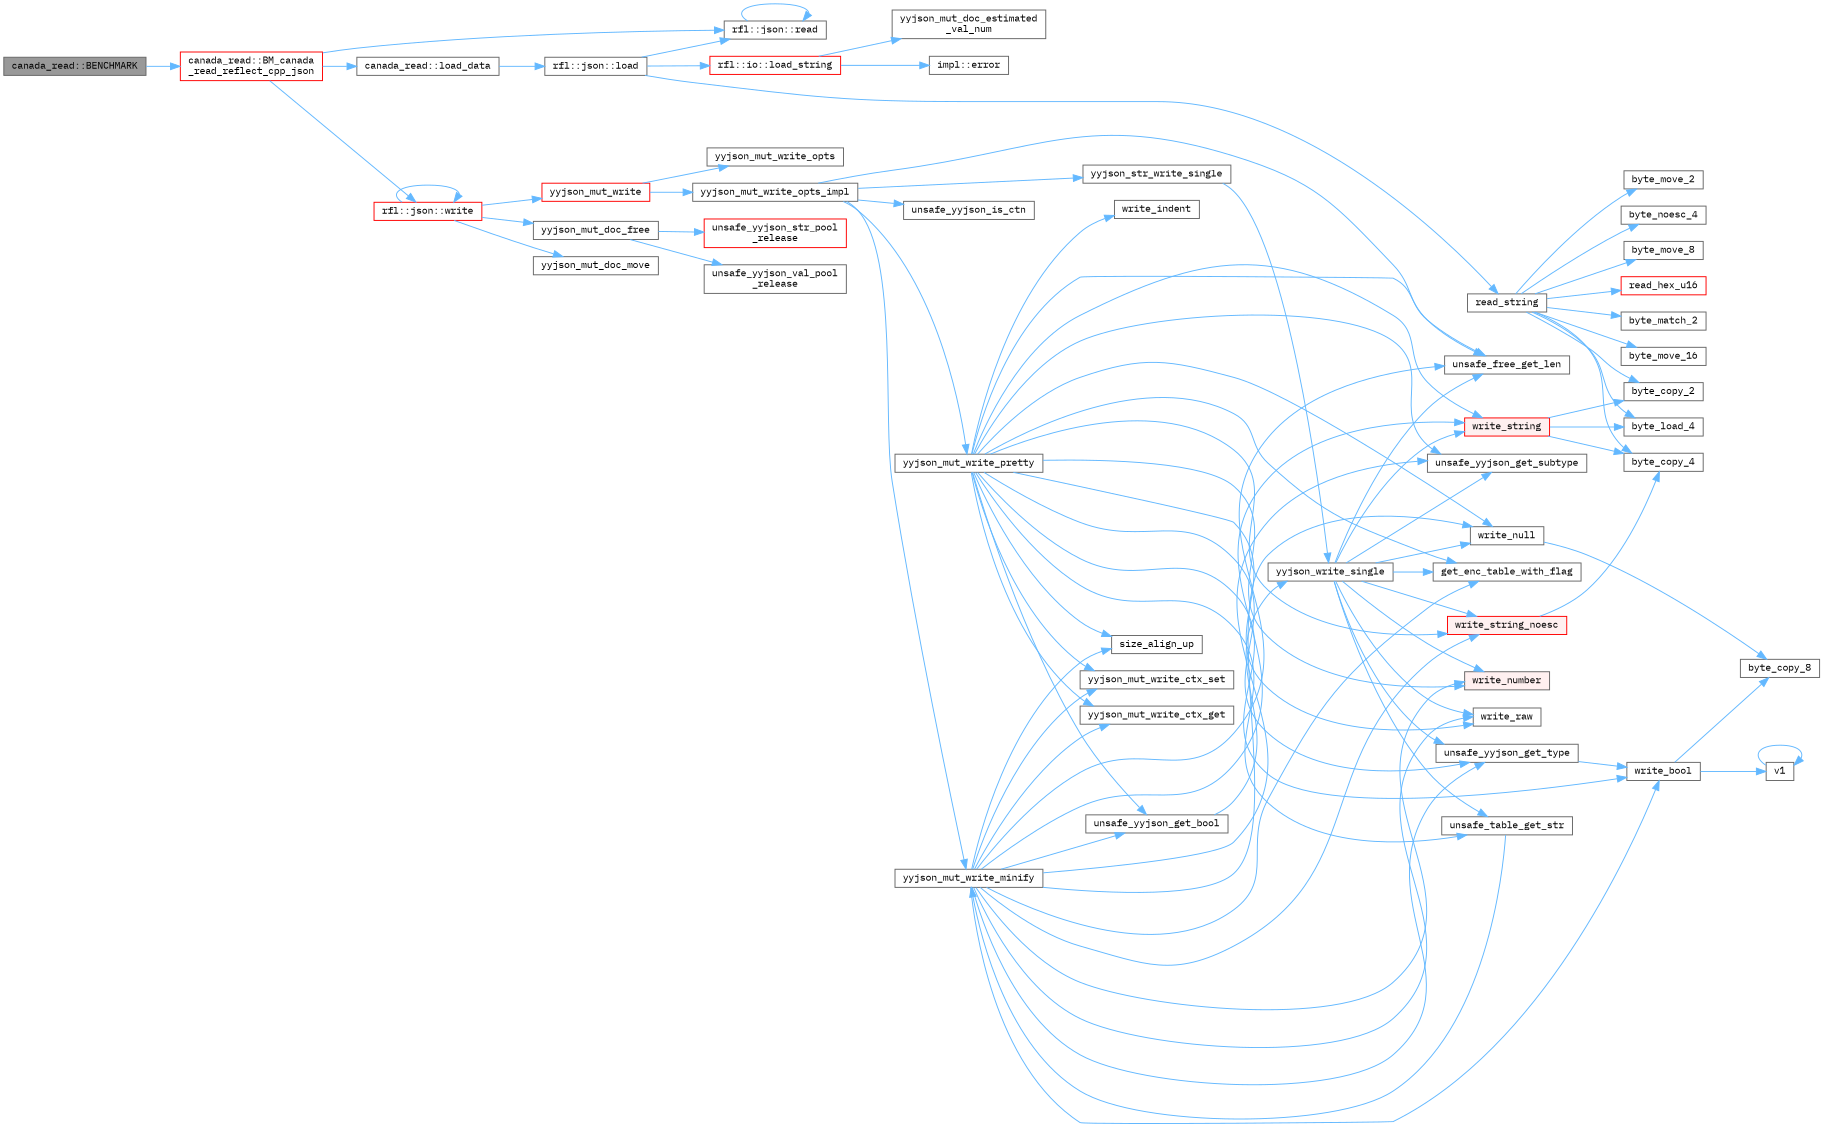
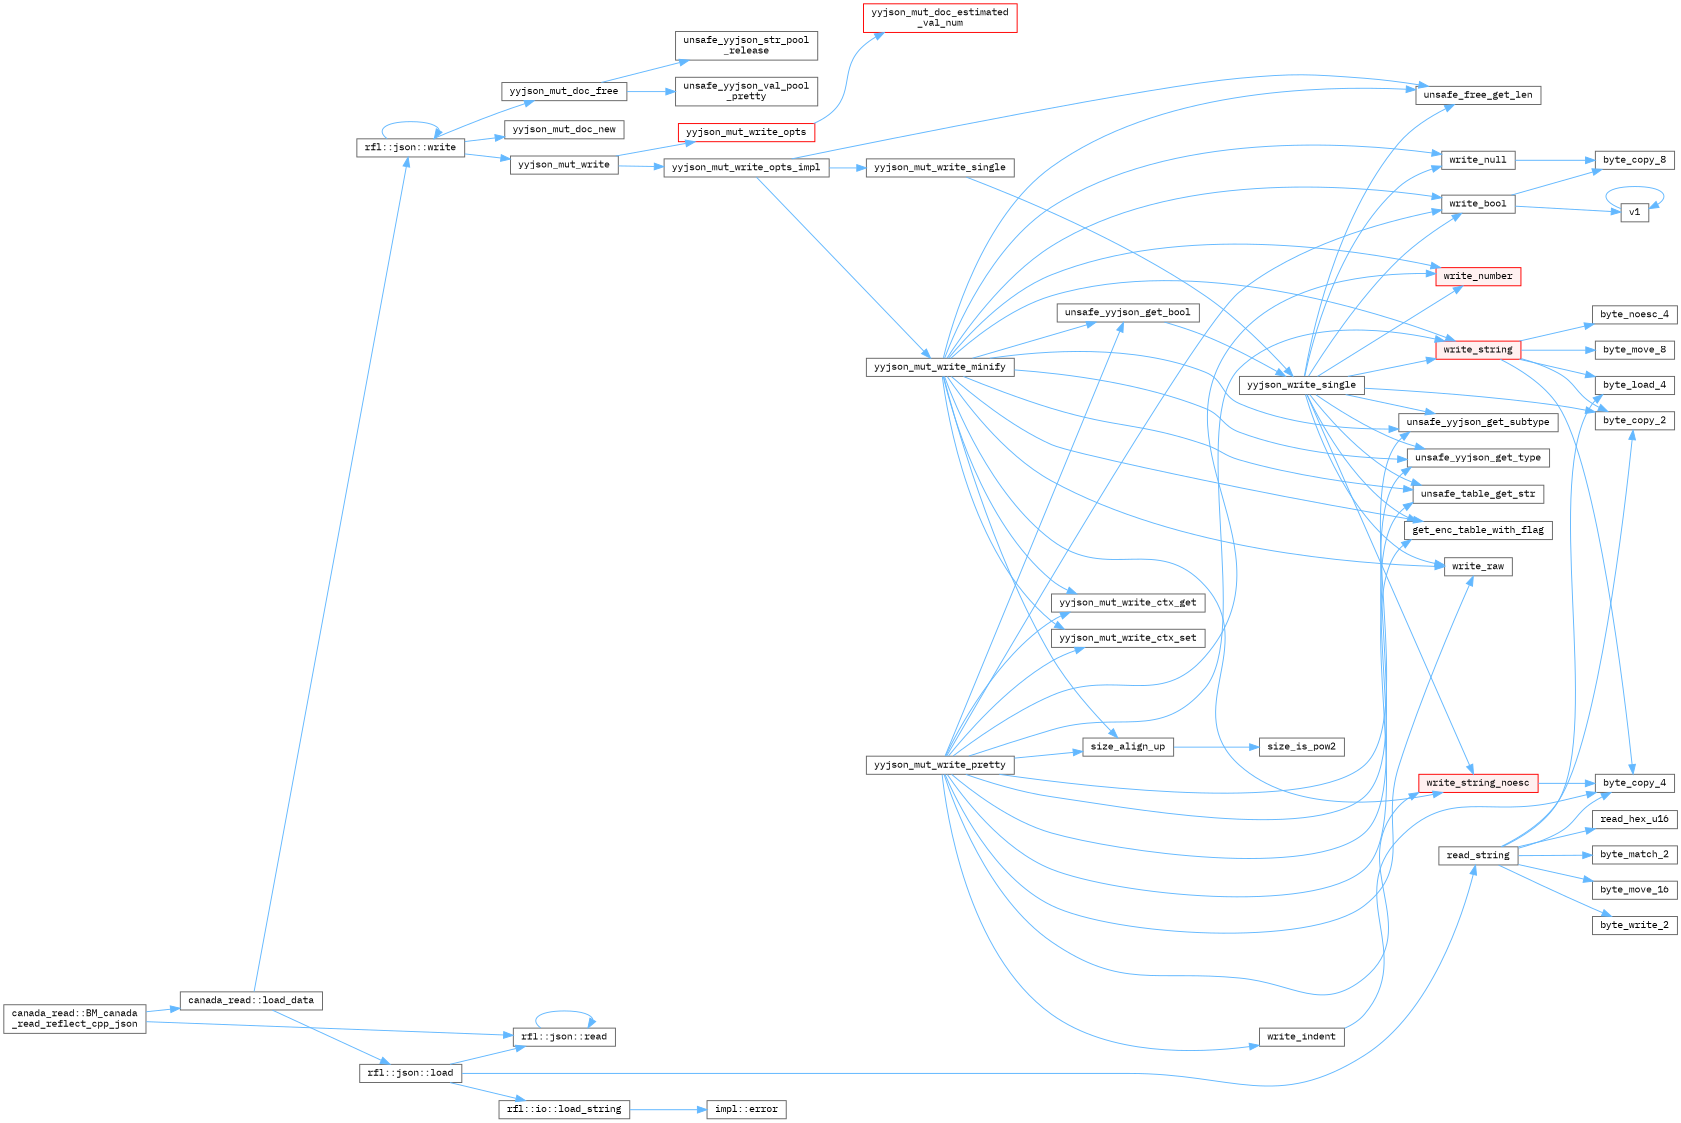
node "yyjson_mut_doc_estimated _val_num": color grey40 -> red
edge "rfl::io::load_string" -> "yyjson_mut_doc_estimated _val_num": now "yyjson_mut_write_opts" -> "yyjson_mut_doc_estimated _val_num"
node "rfl::io::load_string": color red -> grey40
node "canada_read::BENCHMARK": removed
node "canada_read::BM_canada _read_reflect_cpp_json": color red -> grey40
edge "canada_read::BM_canada _read_reflect_cpp_json" -> "rfl::json::write": now "canada_read::load_data" -> "rfl::json::write"
node "yyjson_mut_write_opts": color grey40 -> red
node "yyjson_str_write_single": label "yyjson_str_write_single" -> "yyjson_mut_write_single"
node "byte_move_2": label "byte_move_2" -> "byte_write_2"
node "yyjson_mut_write": color red -> grey40
node "unsafe_yyjson_is_ctn": removed
node "rfl::json::write": color red -> grey40
node "unsafe_yyjson_str_pool _release": color red -> grey40
edge "read_string" -> "byte_noesc_4": now "write_string" -> "byte_noesc_4"
node "yyjson_mut_doc_move": label "yyjson_mut_doc_move" -> "yyjson_mut_doc_new"
edge "yyjson_mut_write_pretty" -> "unsafe_free_get_len": removed
edge "read_string" -> "byte_move_8": now "write_string" -> "byte_move_8"
node "unsafe_yyjson_val_pool _release": label "unsafe_yyjson_val_pool _release" -> "unsafe_yyjson_val_pool _pretty"
node "read_hex_u16": color red -> grey40
edge "yyjson_mut_write_opts_impl" -> "yyjson_mut_write_pretty": removed
edge "yyjson_mut_write_pretty" -> "write_null": removed
edge "yyjson_write_single" -> "byte_copy_2": added
node "write_number": color grey40 -> red
node "size_is_pow2": added
edge "unsafe_yyjson_get_type" -> "write_bool": now "yyjson_write_single" -> "write_bool"
edge "write_indent" -> "byte_copy_4": added
edge "unsafe_table_get_str" -> "yyjson_mut_write_minify": reversed
